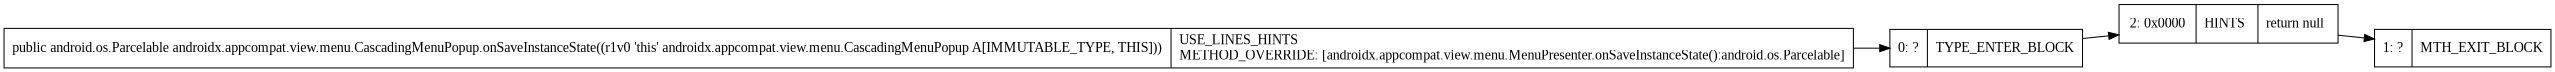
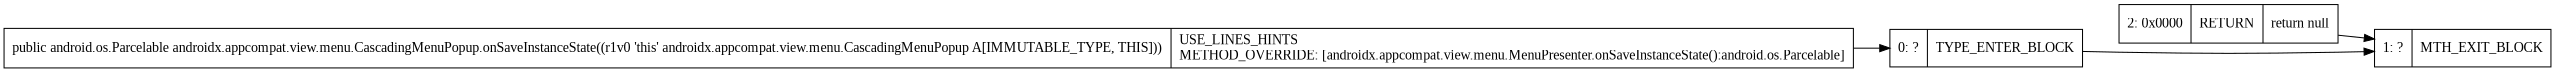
node "2: 0x0000": text "HINTS" -> "RETURN"
edge "0: ?" -> "2: 0x0000": now "0: ?" -> "1: ?"
